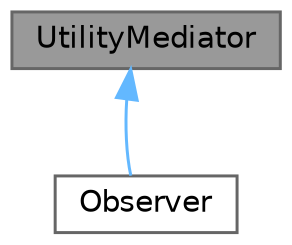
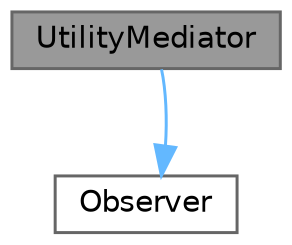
edge "Observer" -> "UtilityMediator": reversed
